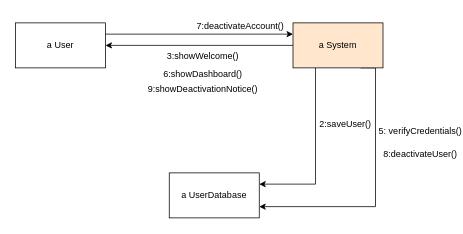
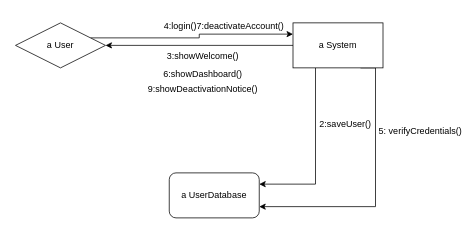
node "4:login()": added
node "a User": shape rectangle -> diamond
node "a System": fillcolor #ffe6cc -> #ffffff
node "8:deactivateUser()": removed
node "a UserDatabase": shape rectangle -> rounded rectangle
